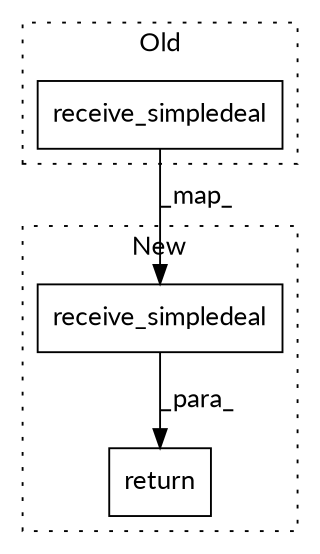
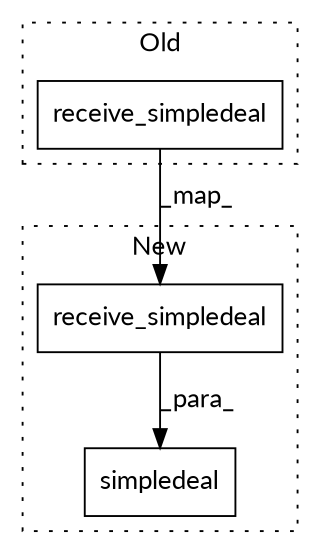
node "return": label "return" -> "simpledeal"
